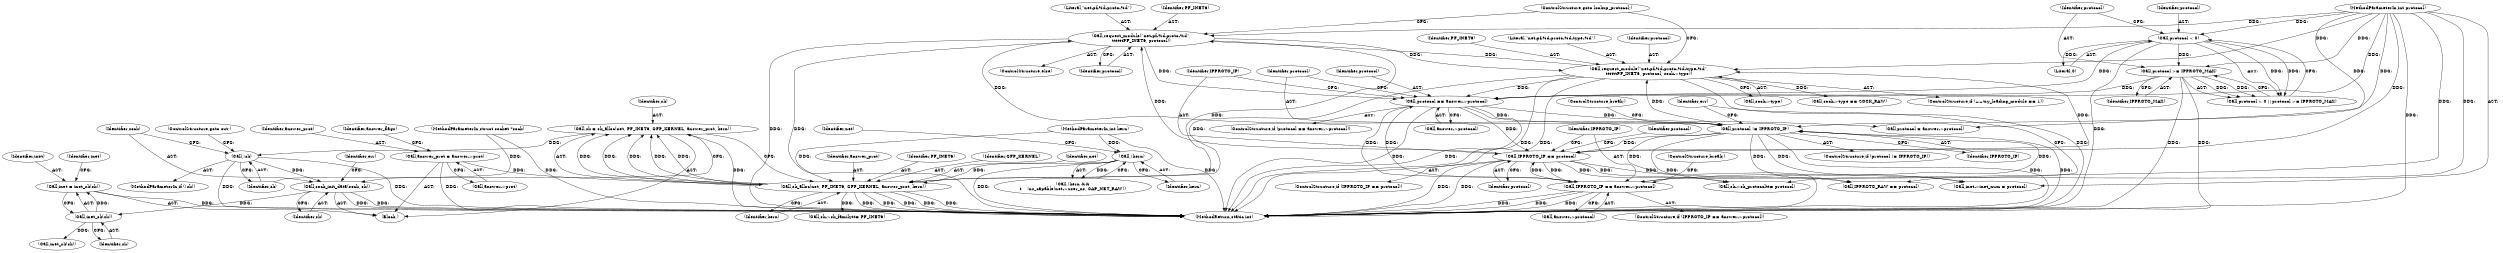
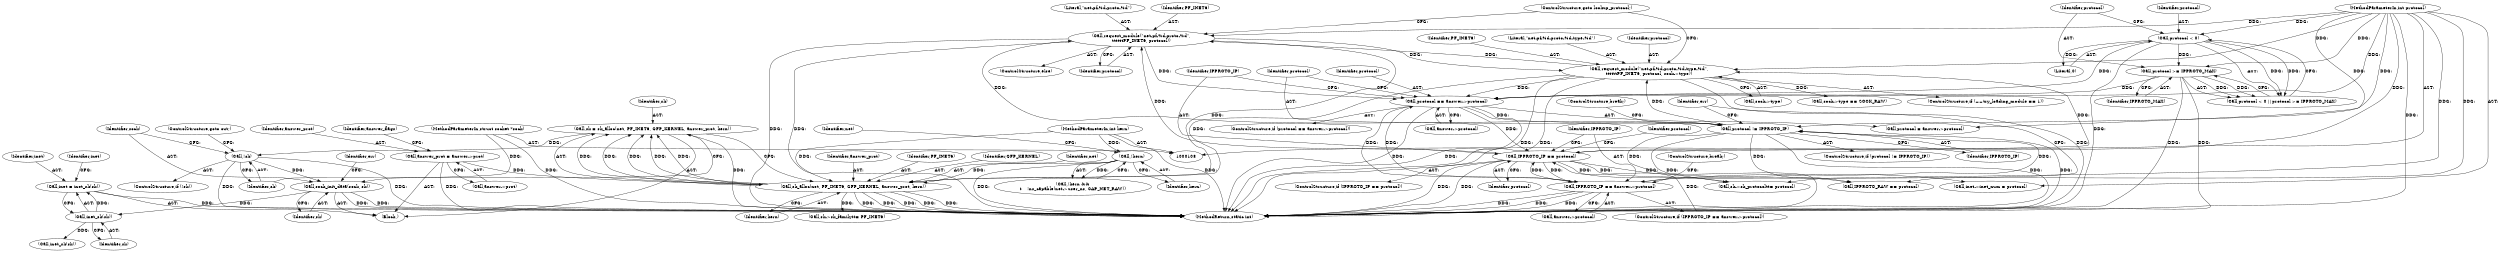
edge "(Call,protocol == answer->protocol)" -> "(Call,protocol = answer->protocol)": label "DDG: " -> "AST: "
edge "(Call,protocol != IPPROTO_IP)" -> "(Call,IPPROTO_IP == protocol)": now "(ControlStructure,if (IPPROTO_IP == answer->protocol))" -> "(Call,IPPROTO_IP == protocol)"
node "1000108": added
edge "(Call,protocol != IPPROTO_IP)" -> "(Call,inet->inet_num = protocol)": removed, label "DDG:"
node "(MethodParameterIn,if (!sk))": label "(MethodParameterIn,if (!sk))" -> "(ControlStructure,if (!sk))"
